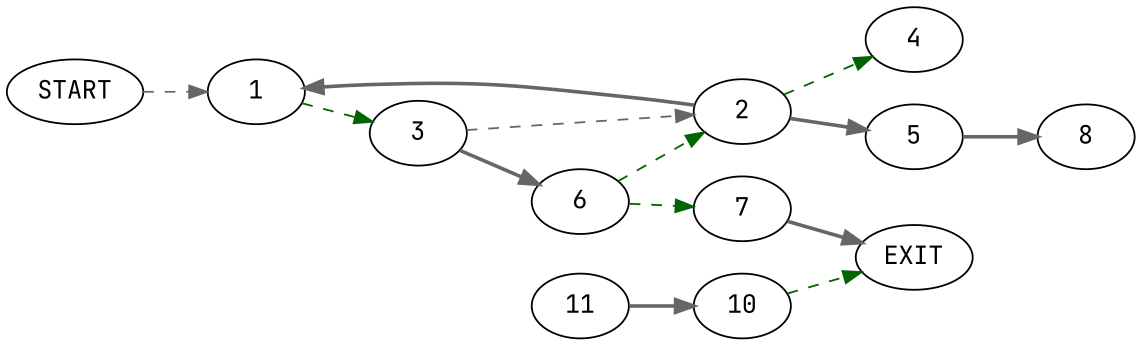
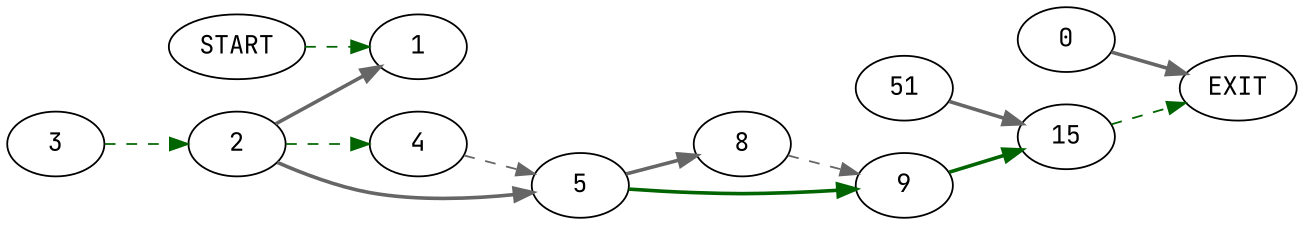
edge "START" -> "1": color gray40 -> darkgreen
edge "1" -> "3": removed
edge "3" -> "2": color gray40 -> darkgreen
edge "4" -> "5": added
node "9": added
node "6": removed
node "7": label "7" -> "0"
node "11": label "11" -> "51"
node "10": label "10" -> "15"
